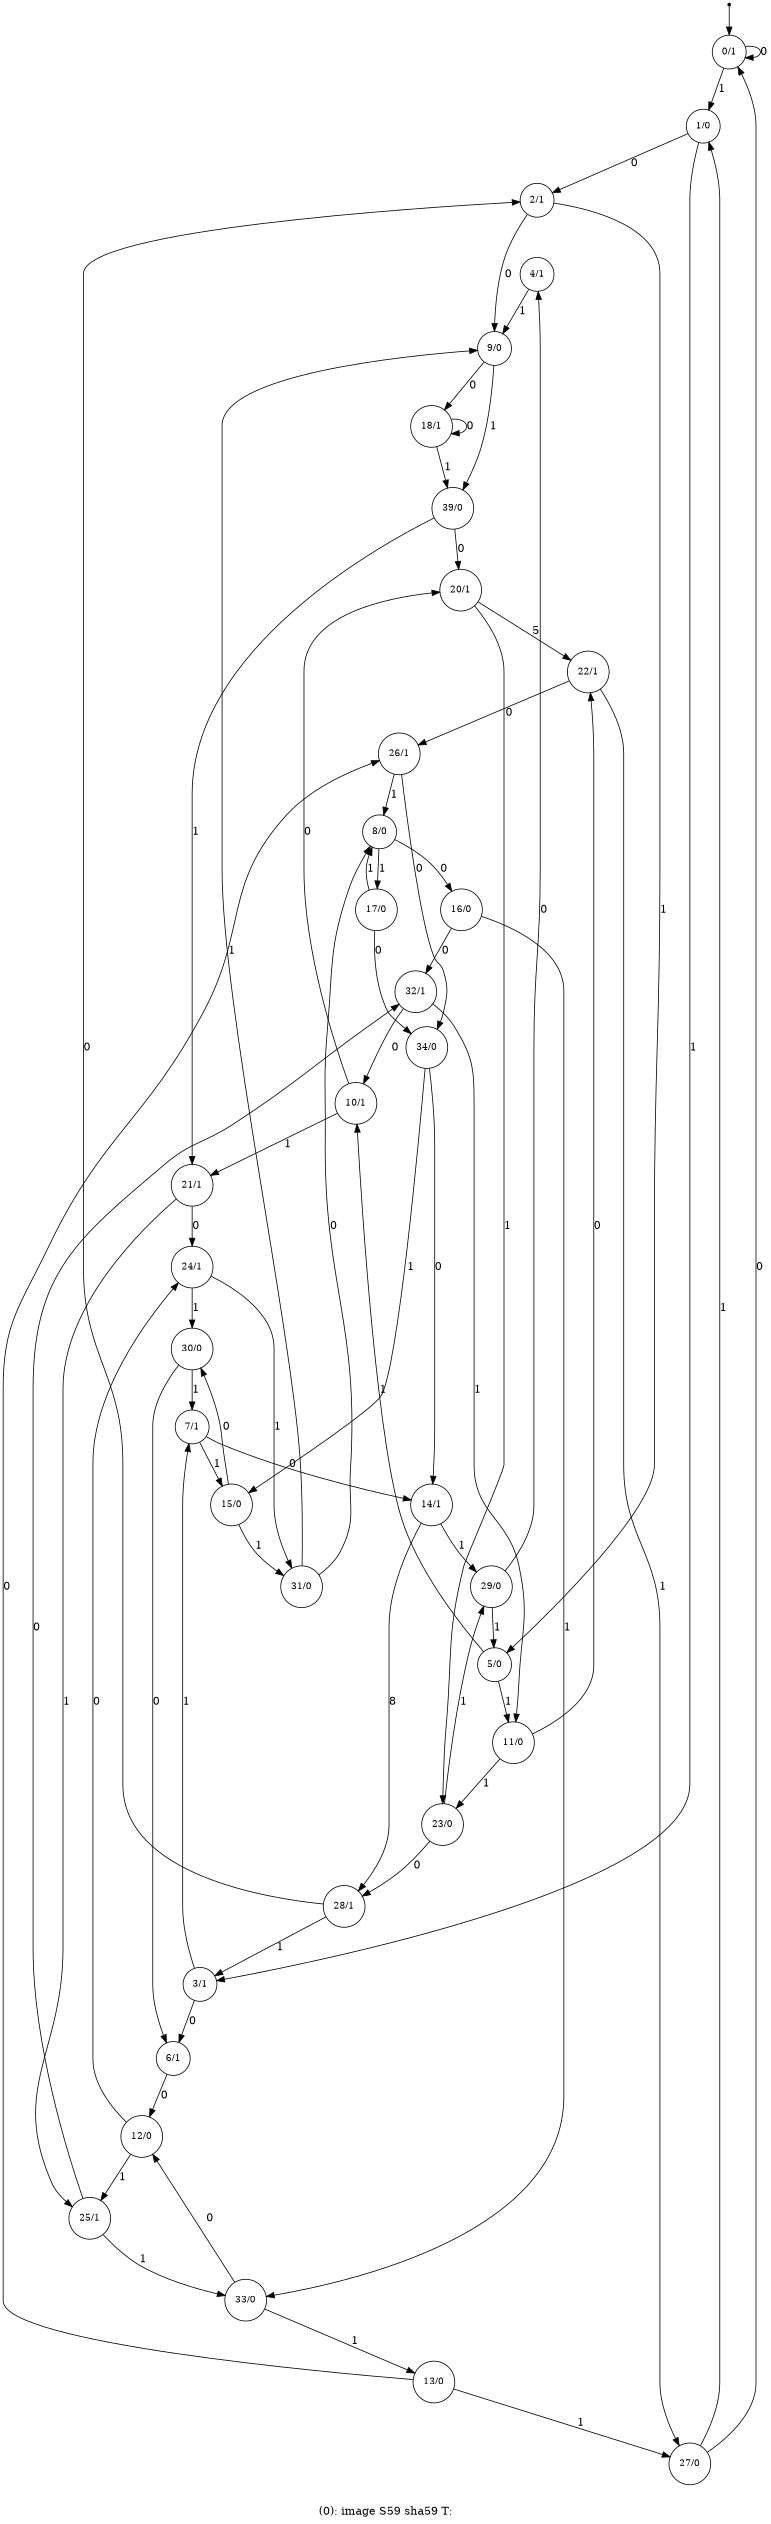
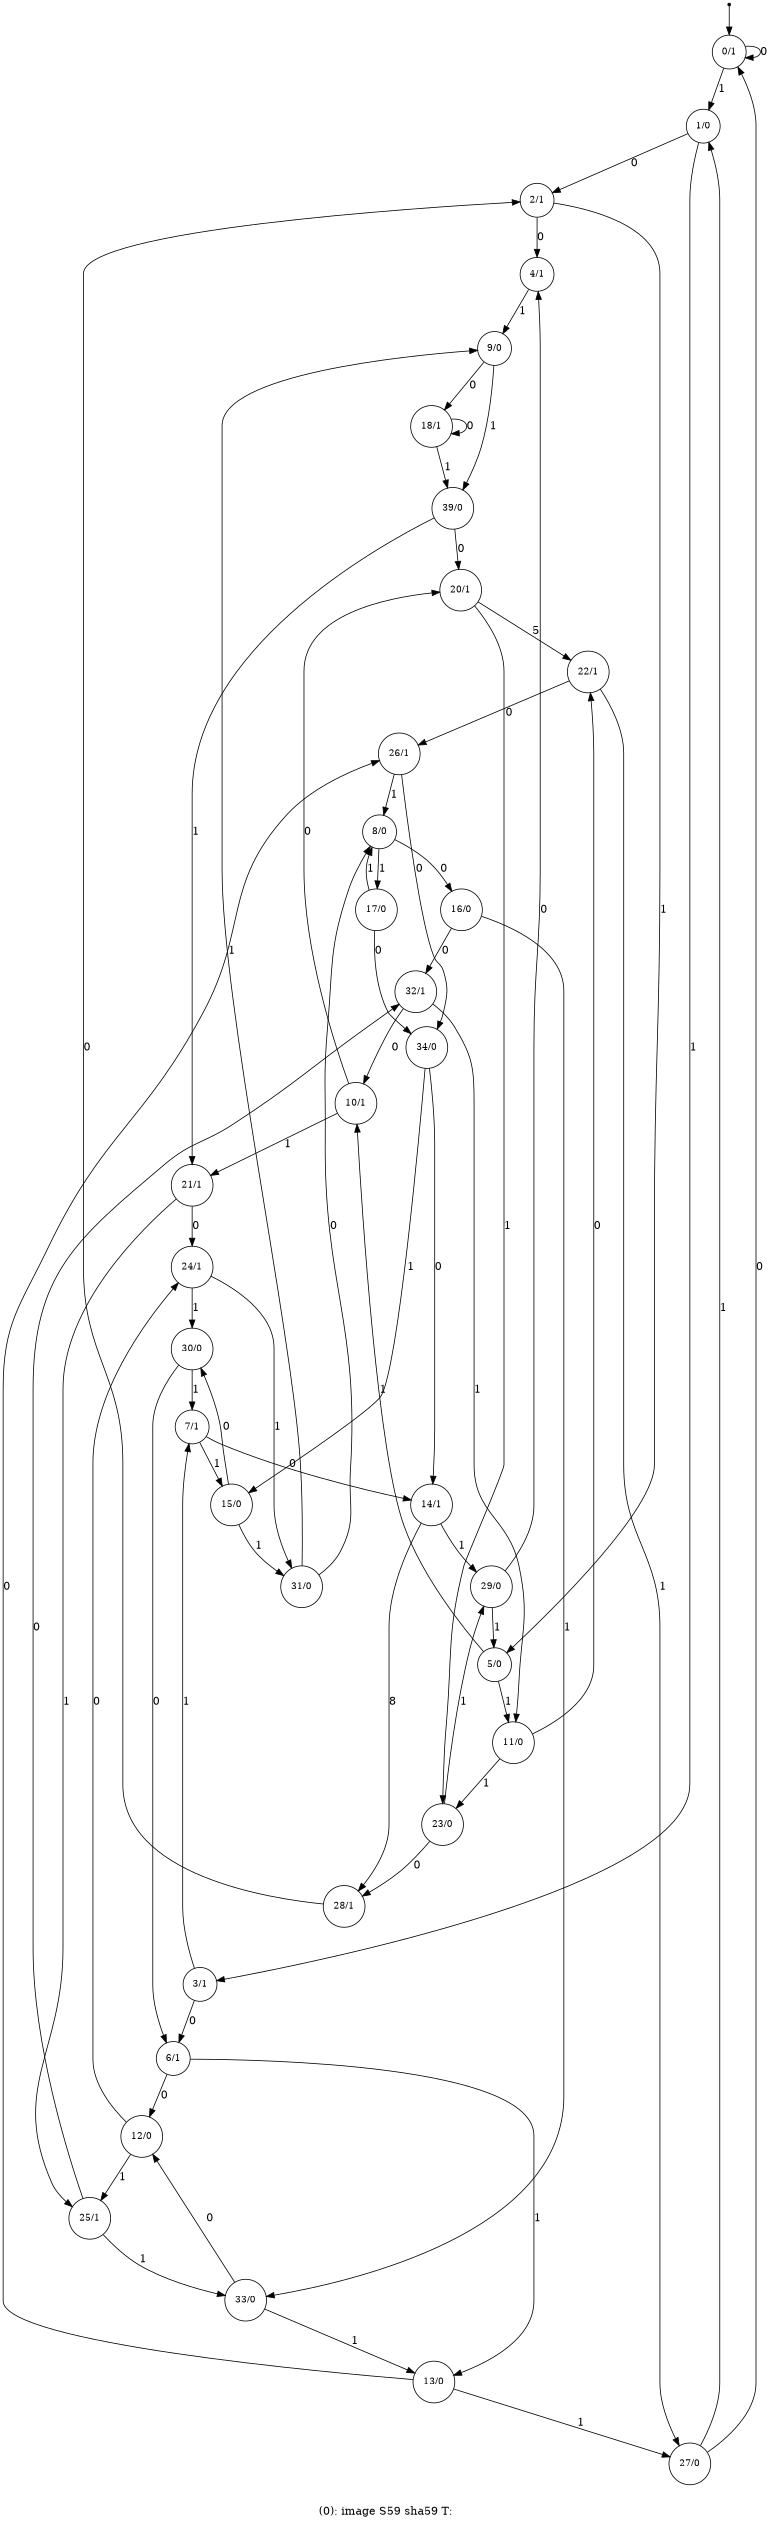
edge "2/1" -> "9/0": now "2/1" -> "4/1"
edge "28/1" -> "3/1": removed, label "1"
edge "6/1" -> "13/0": added, label "1"
